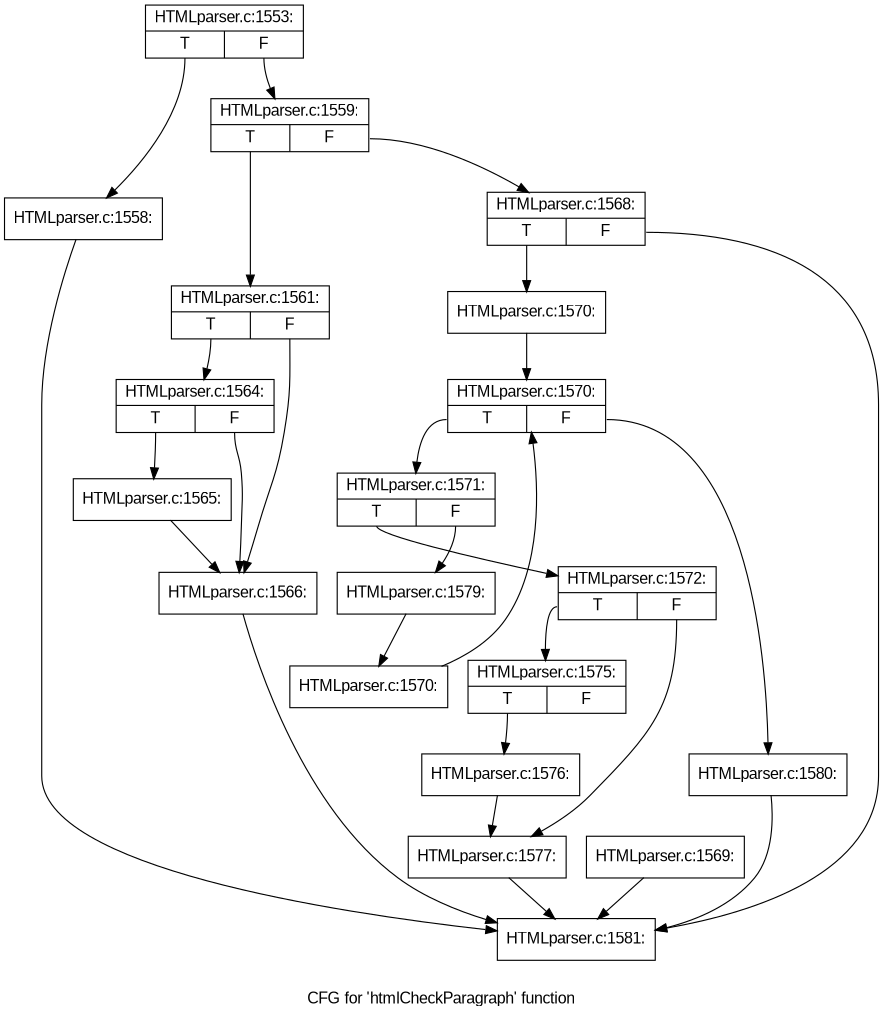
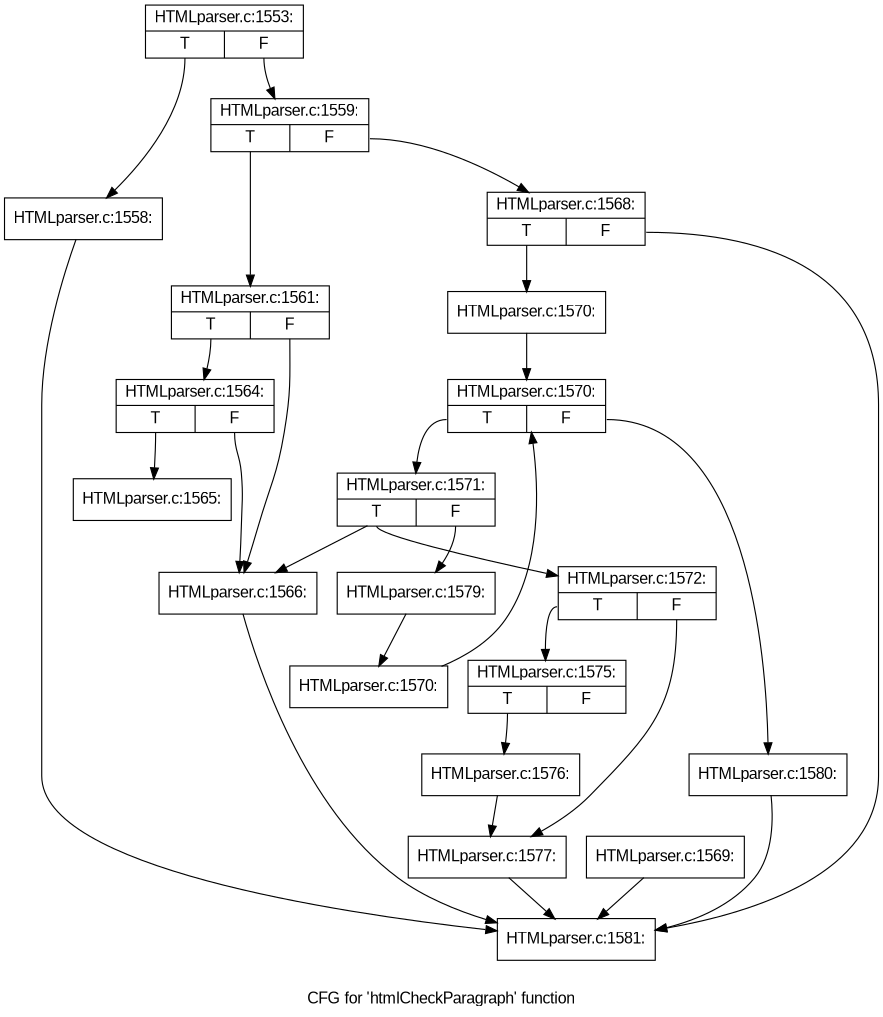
edge "HTMLparser.c:1565:" -> "HTMLparser.c:1566:": now "HTMLparser.c:1571:" -> "HTMLparser.c:1566:"
